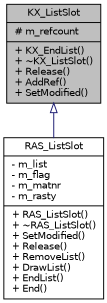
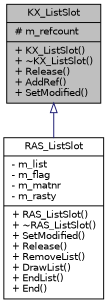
node "KX_ListSlot": text "+ KX_EndList()" -> "+ KX_ListSlot()"
